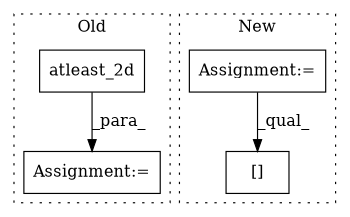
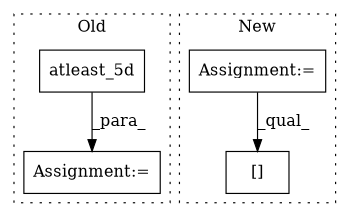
node "atleast_2d": label "atleast_2d" -> "atleast_5d"
